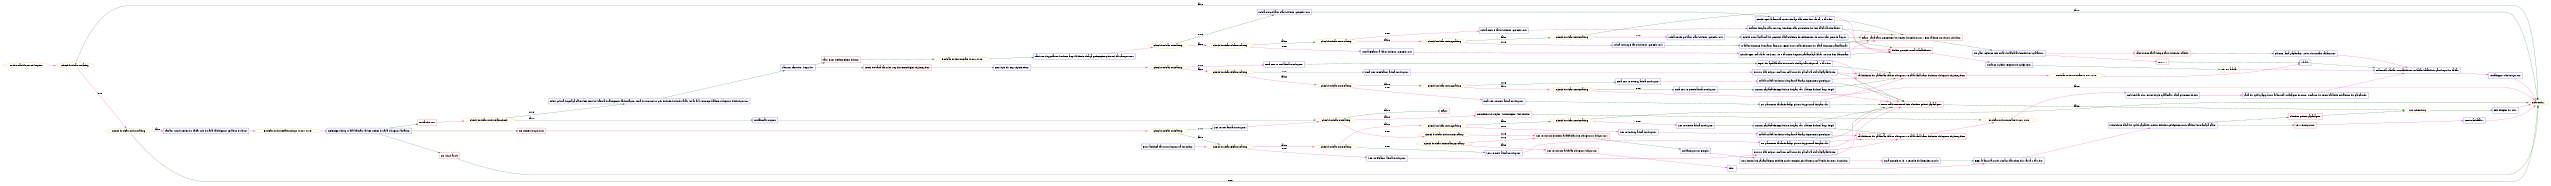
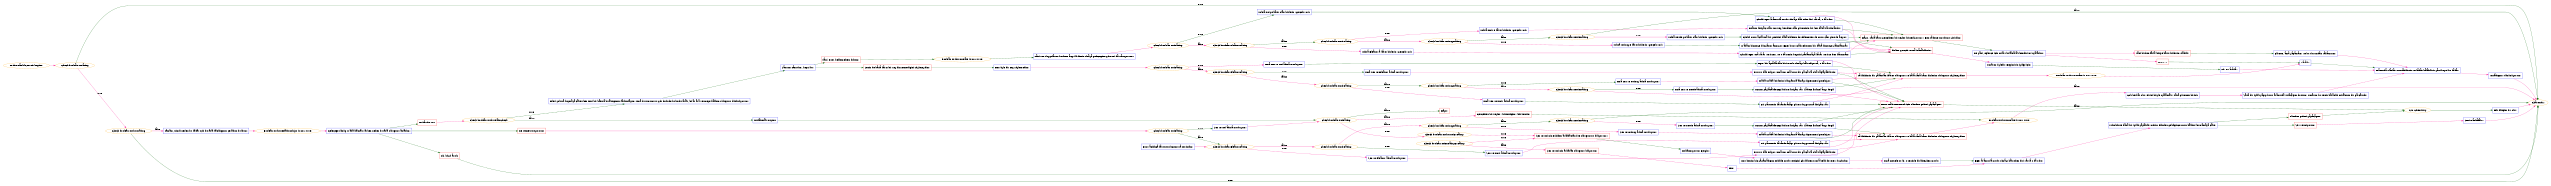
edge "Check boolean IsDating" -> "Chat ends.": label "false" -> "true"
node "Ah. Bu arada..": color orange -> blue
